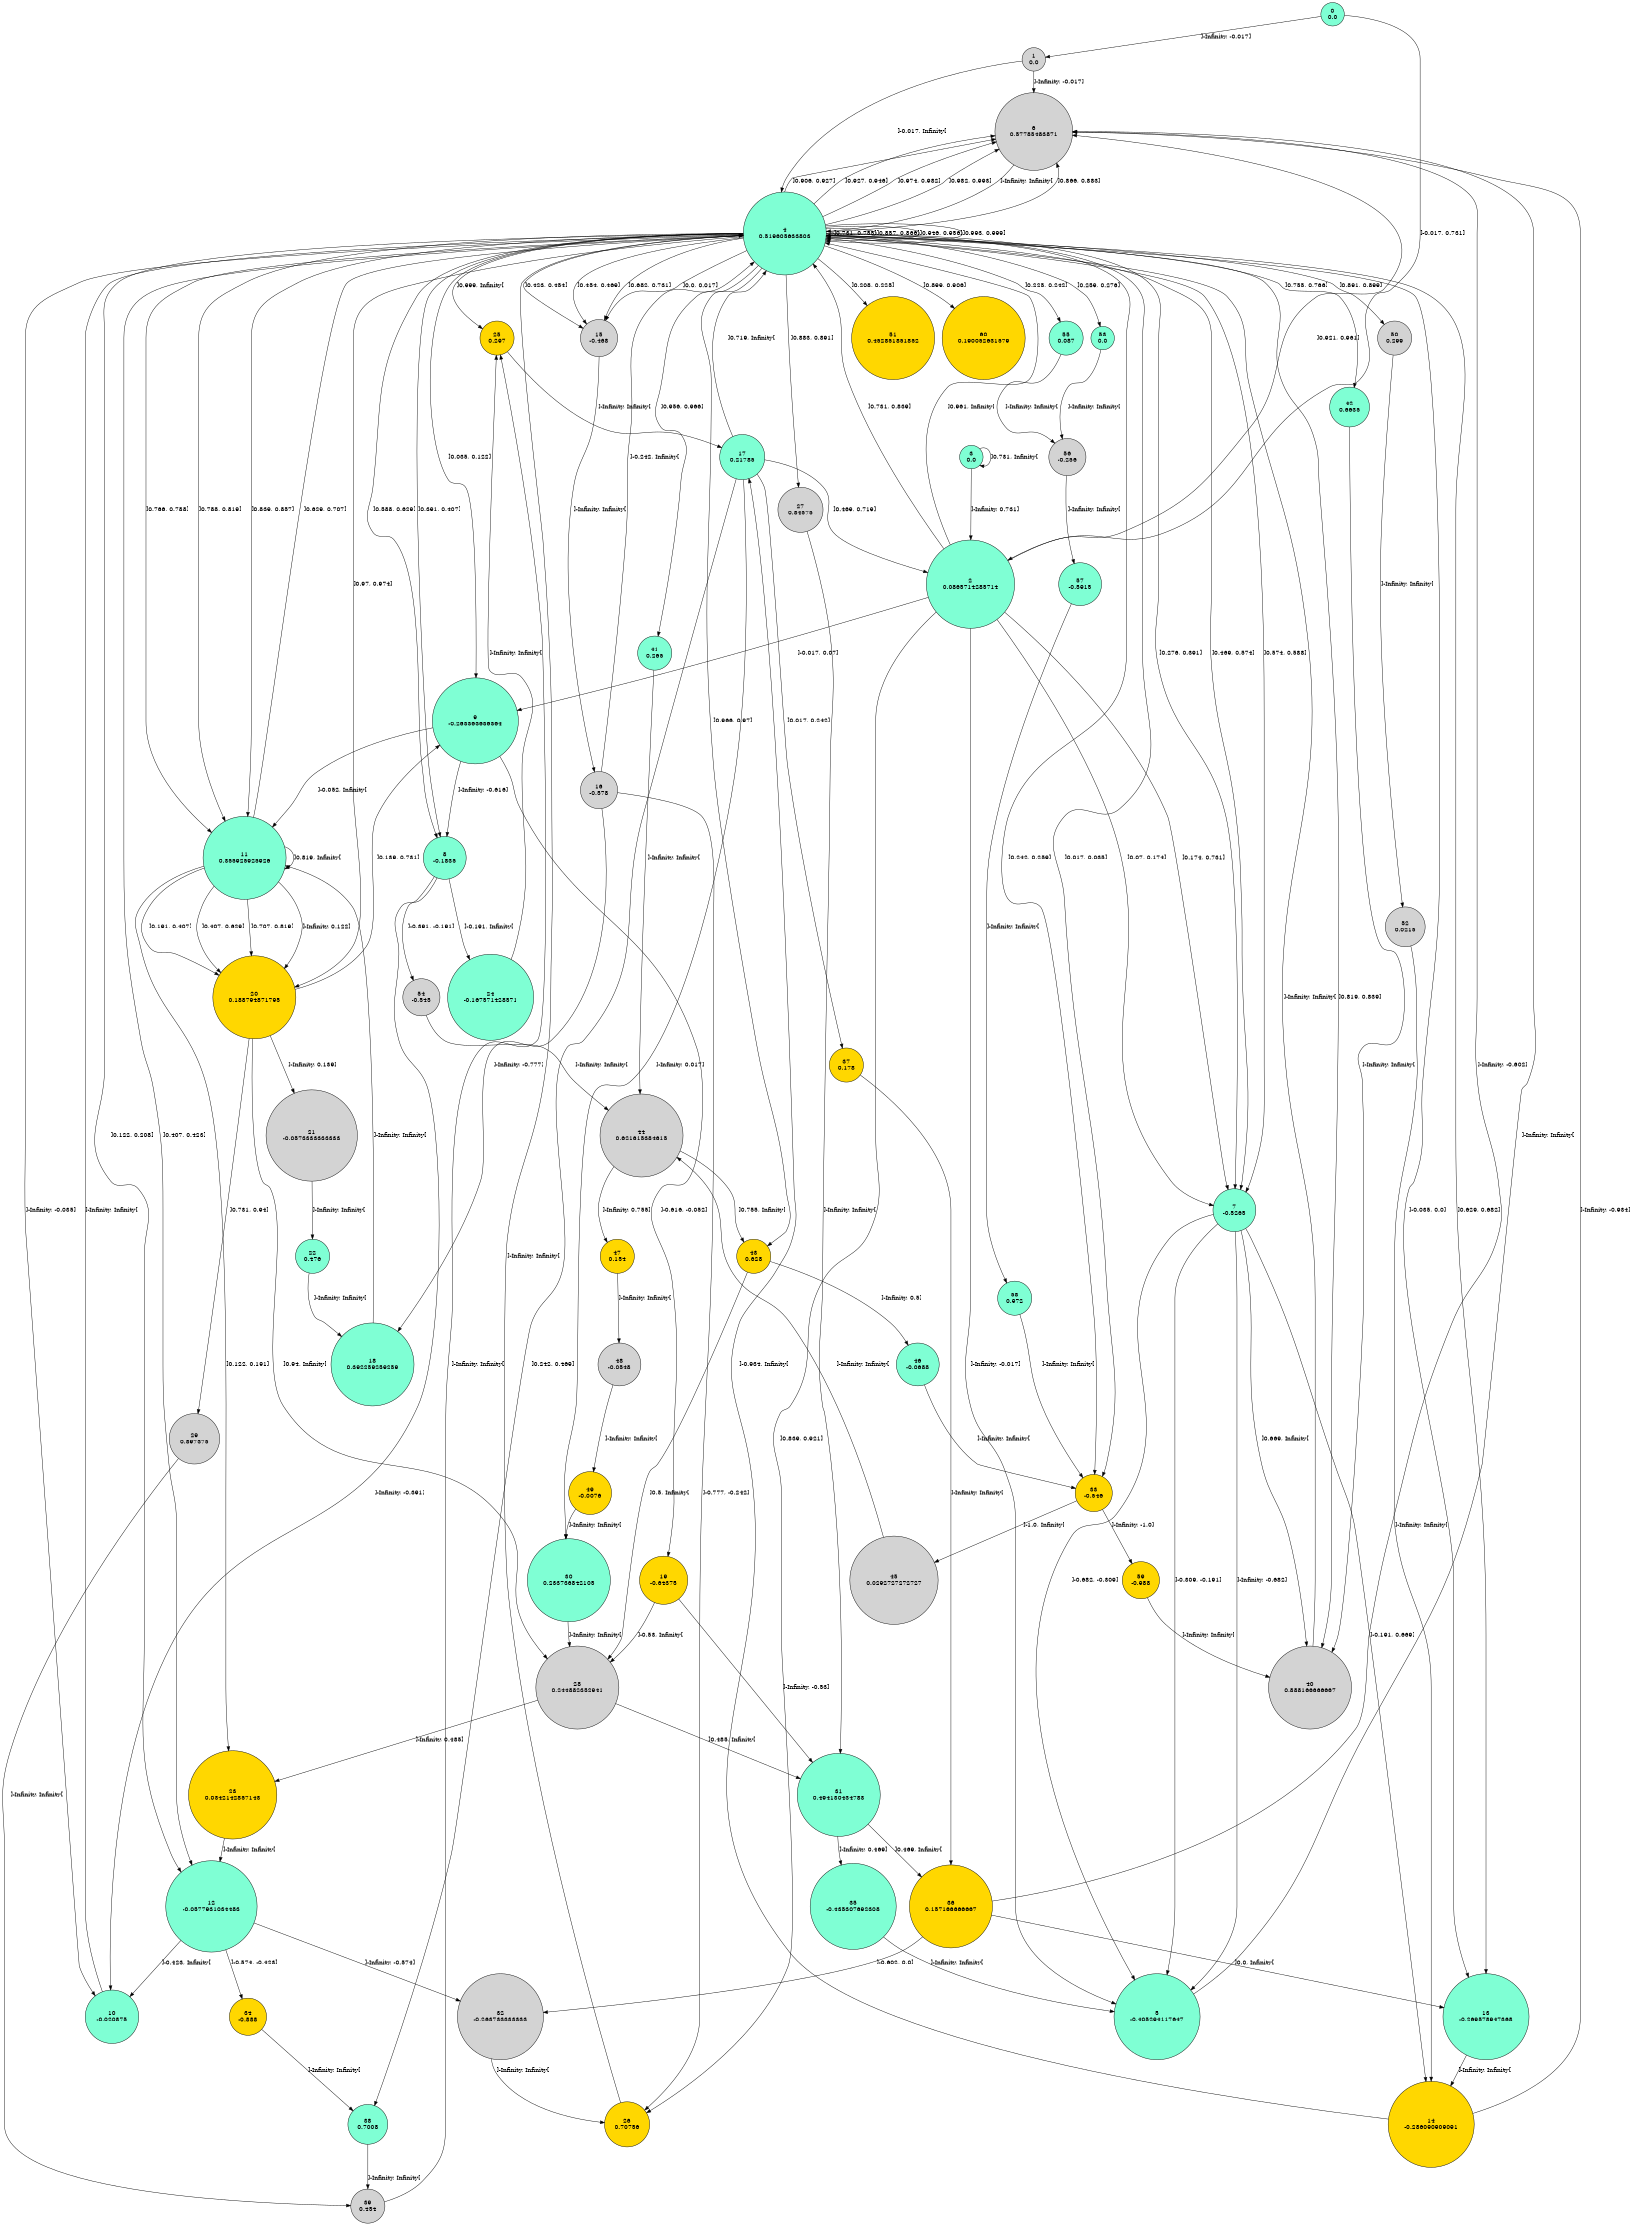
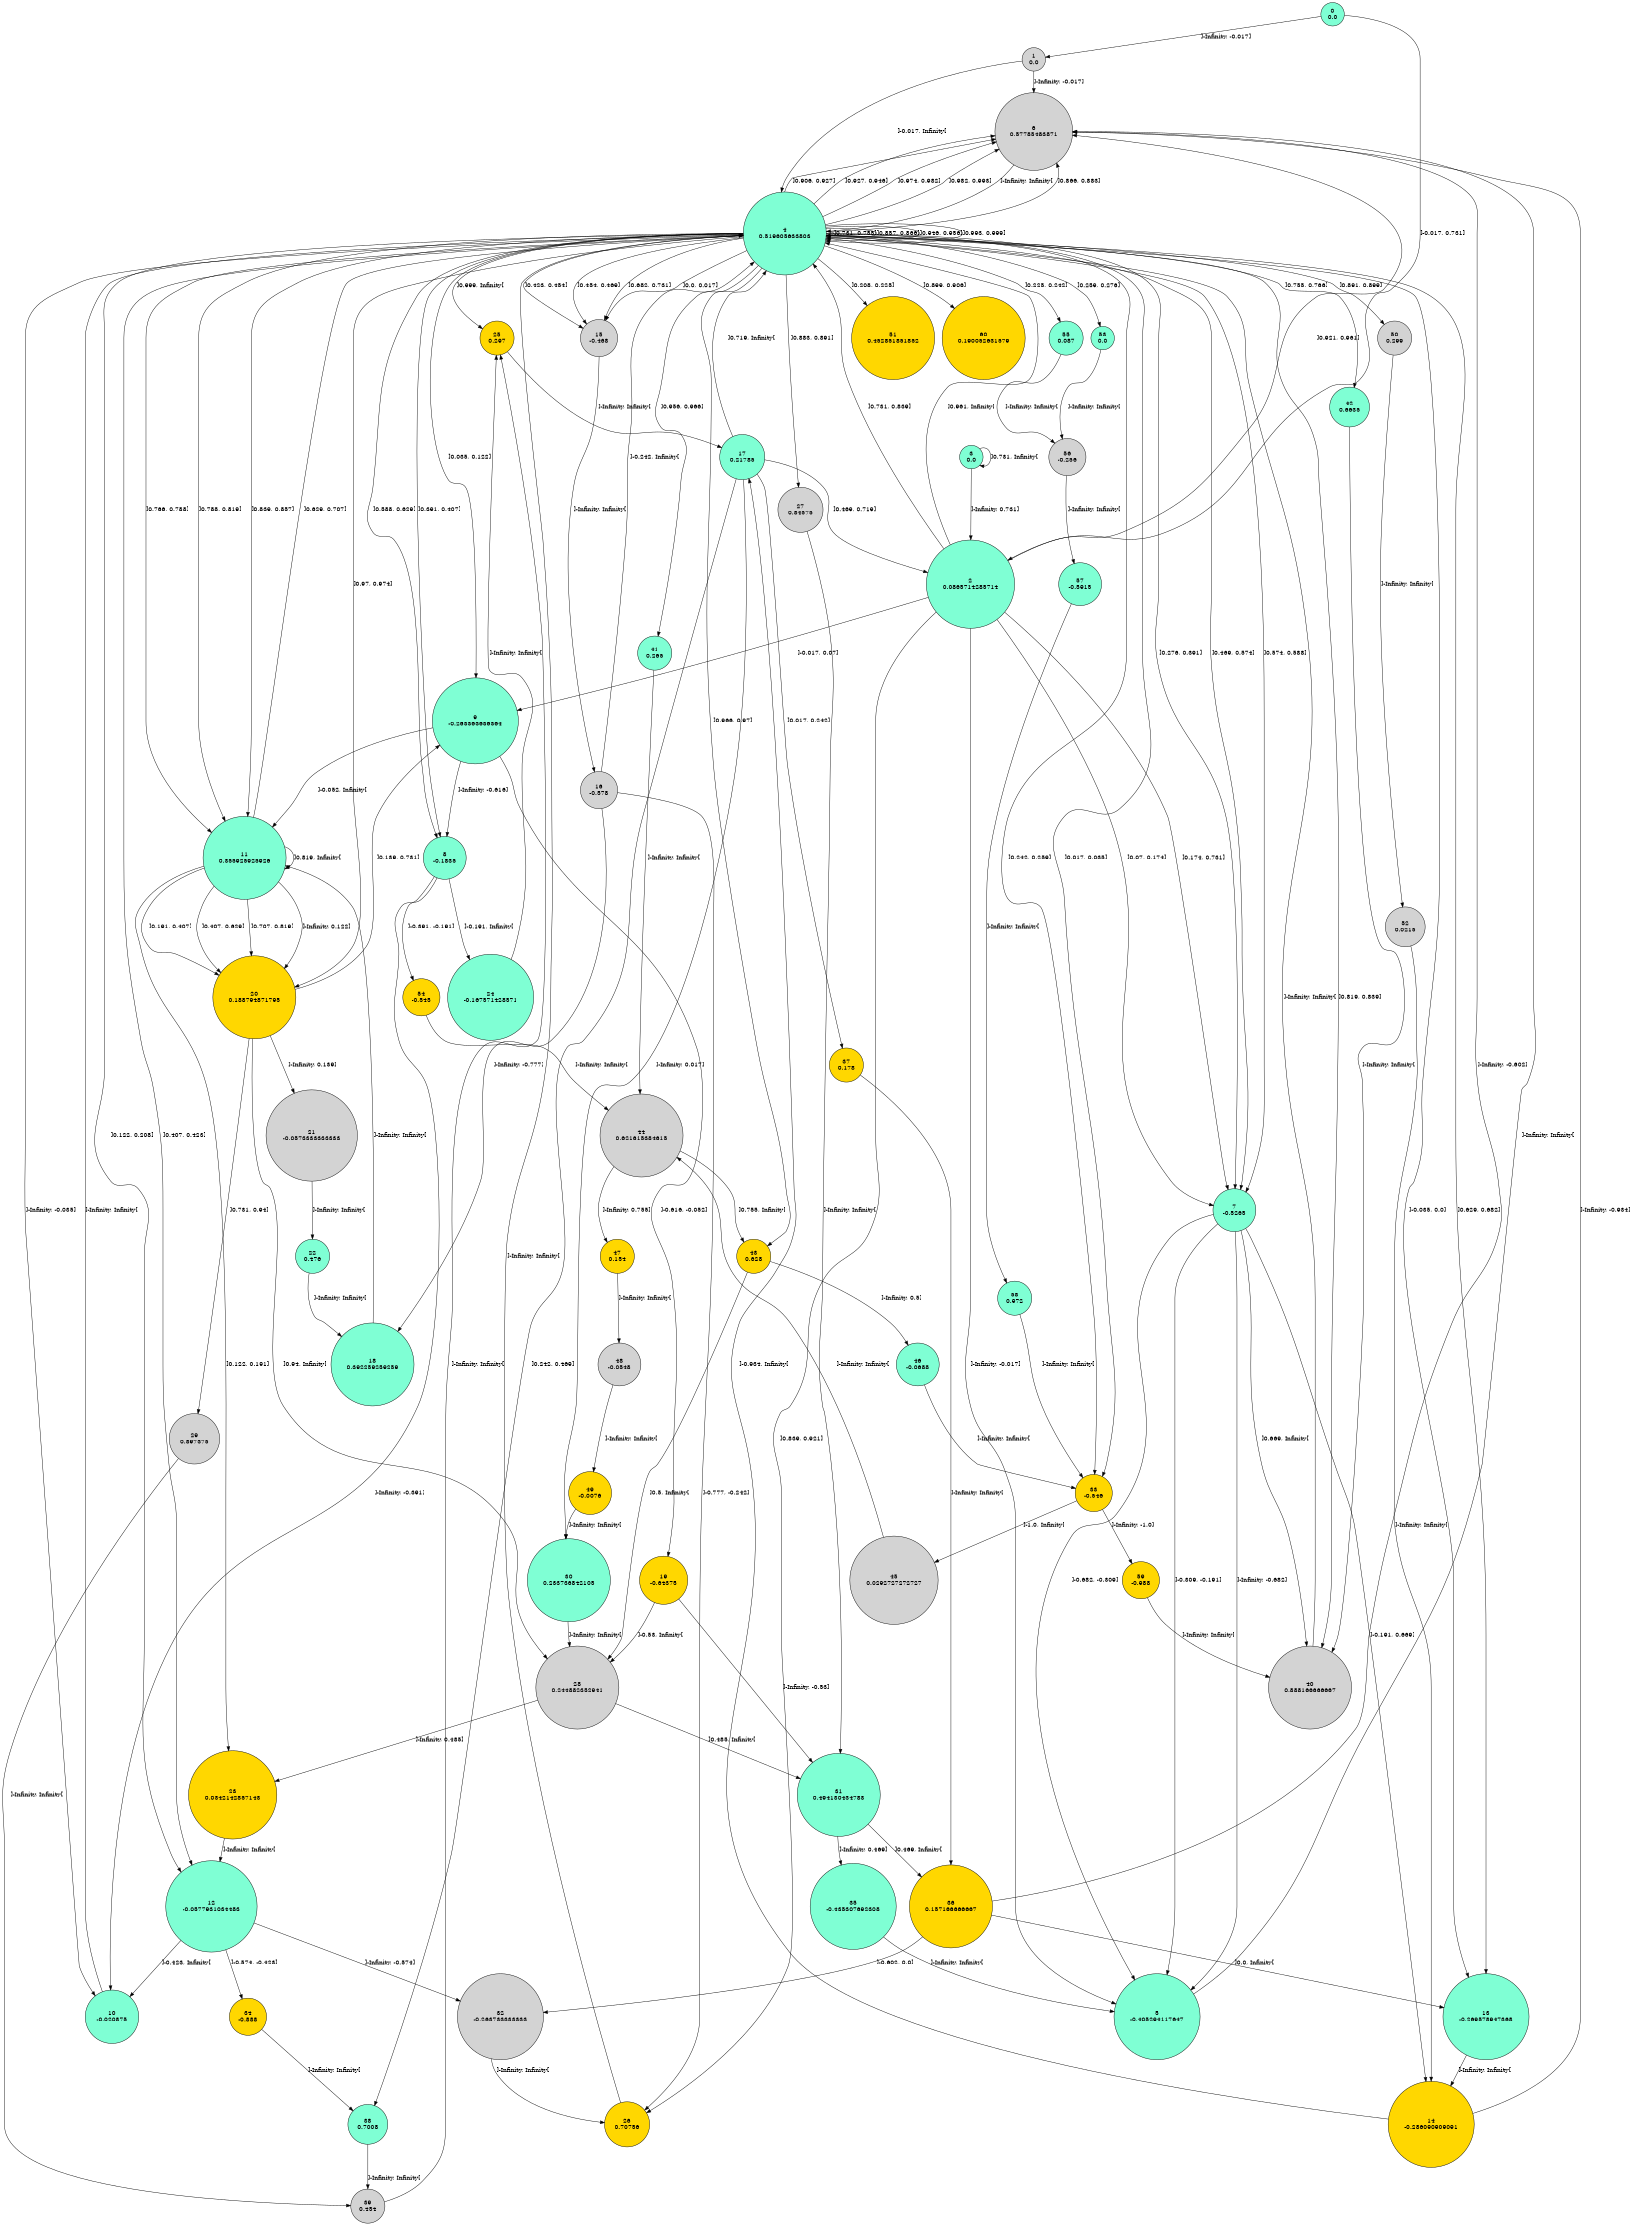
node "54 -0.545": fillcolor lightgrey -> gold
